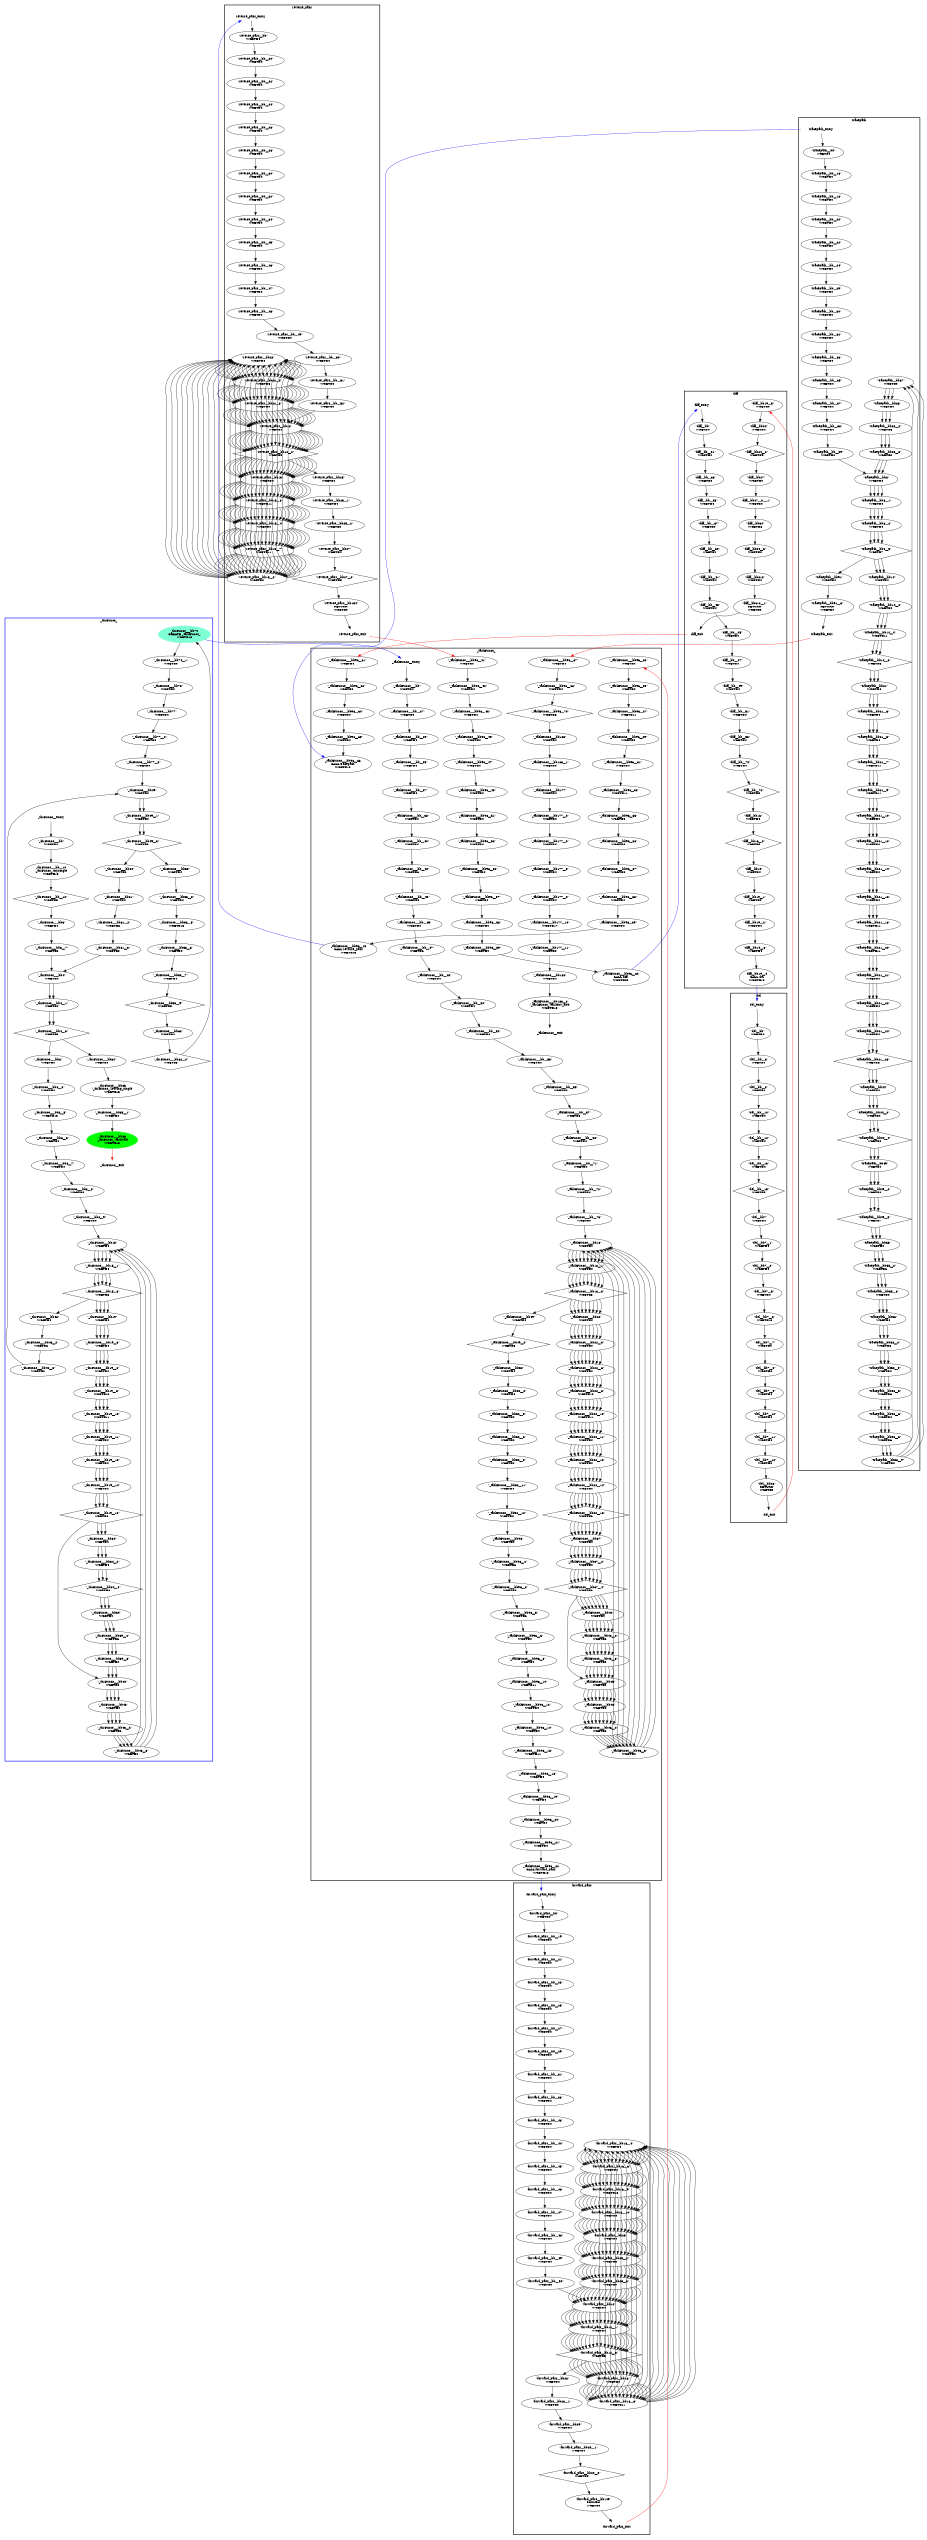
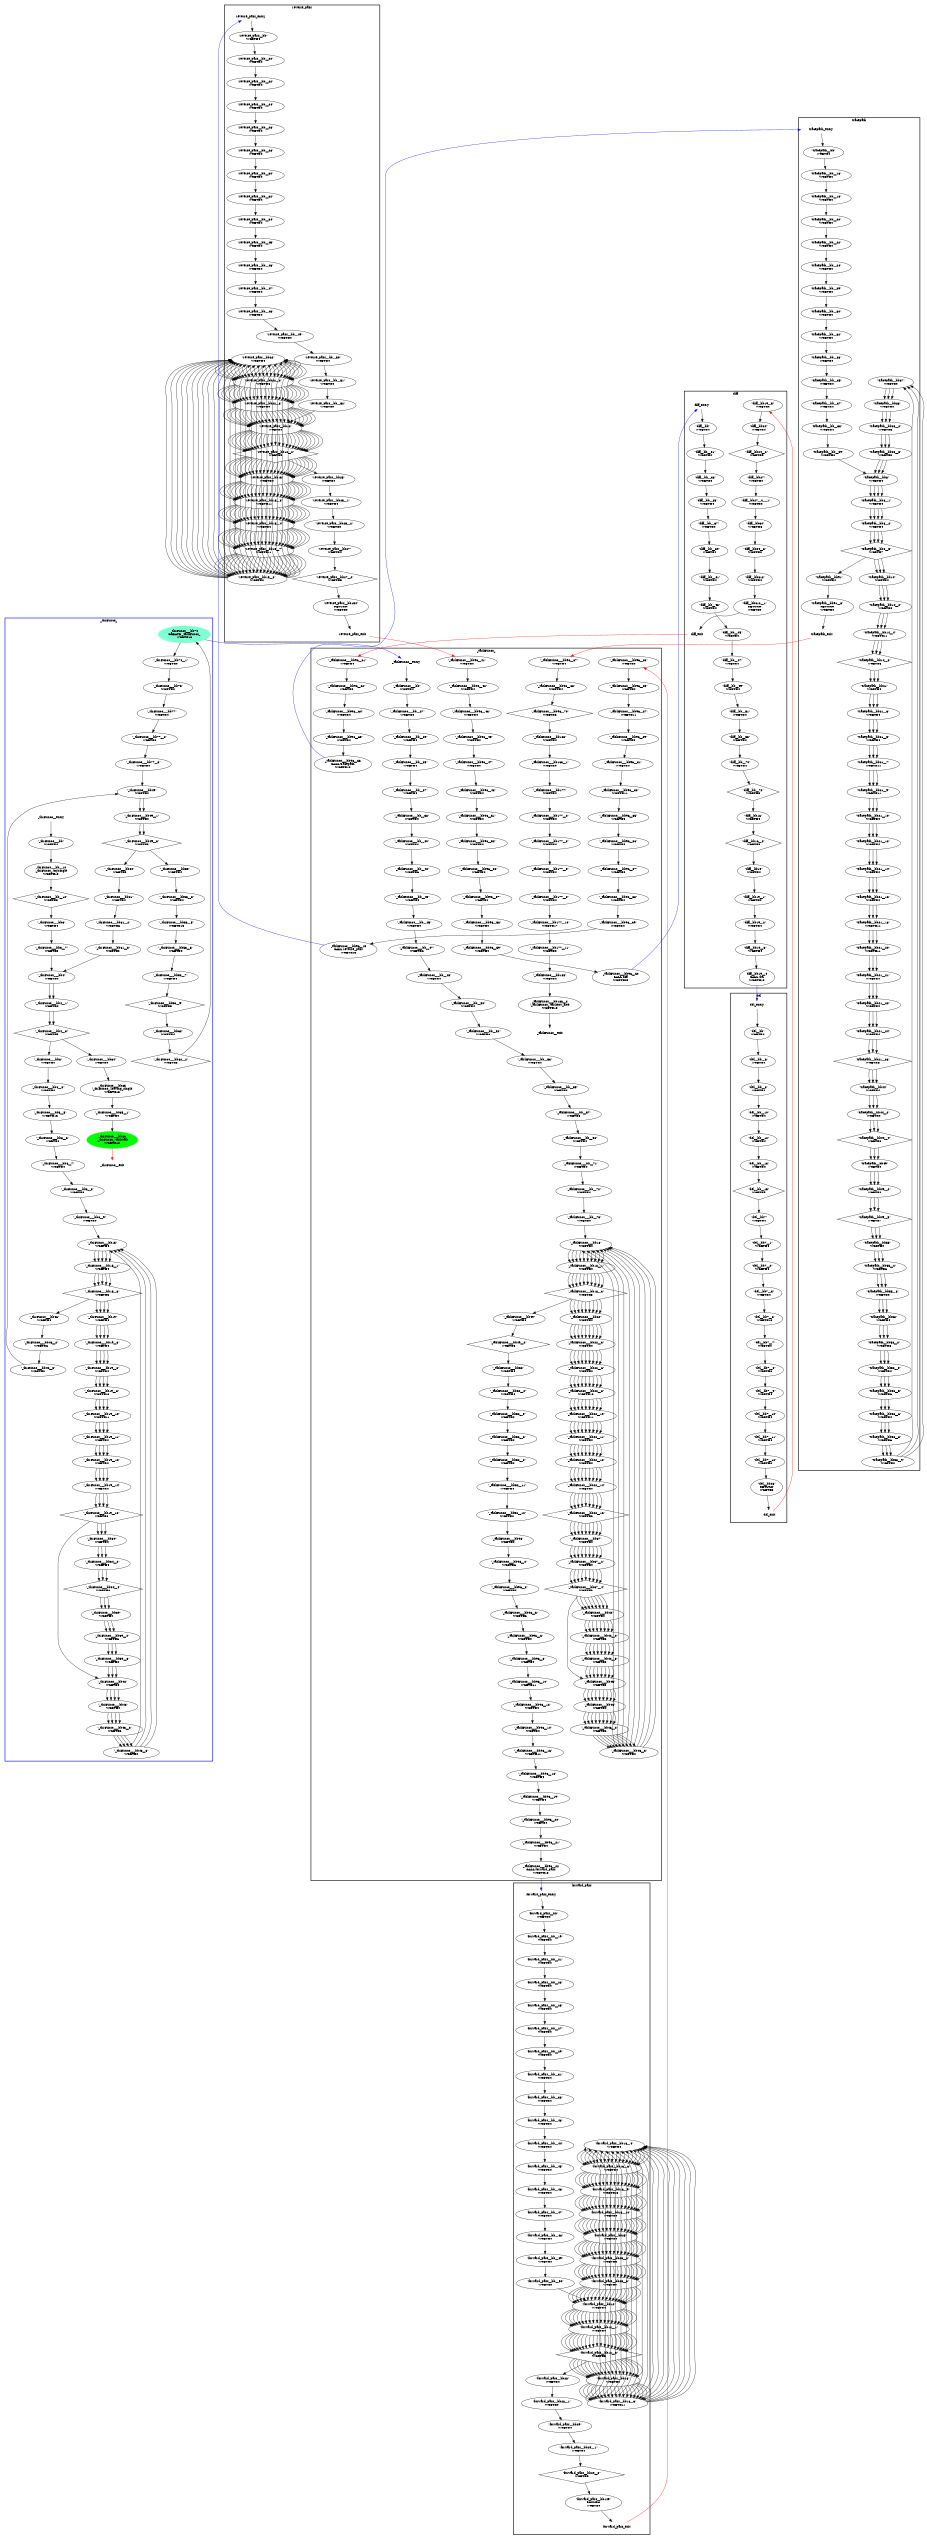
edge "tracepath_entry" -> "_taskFunc0___bb96__66 CALL tracepath WCET=13": reversed
